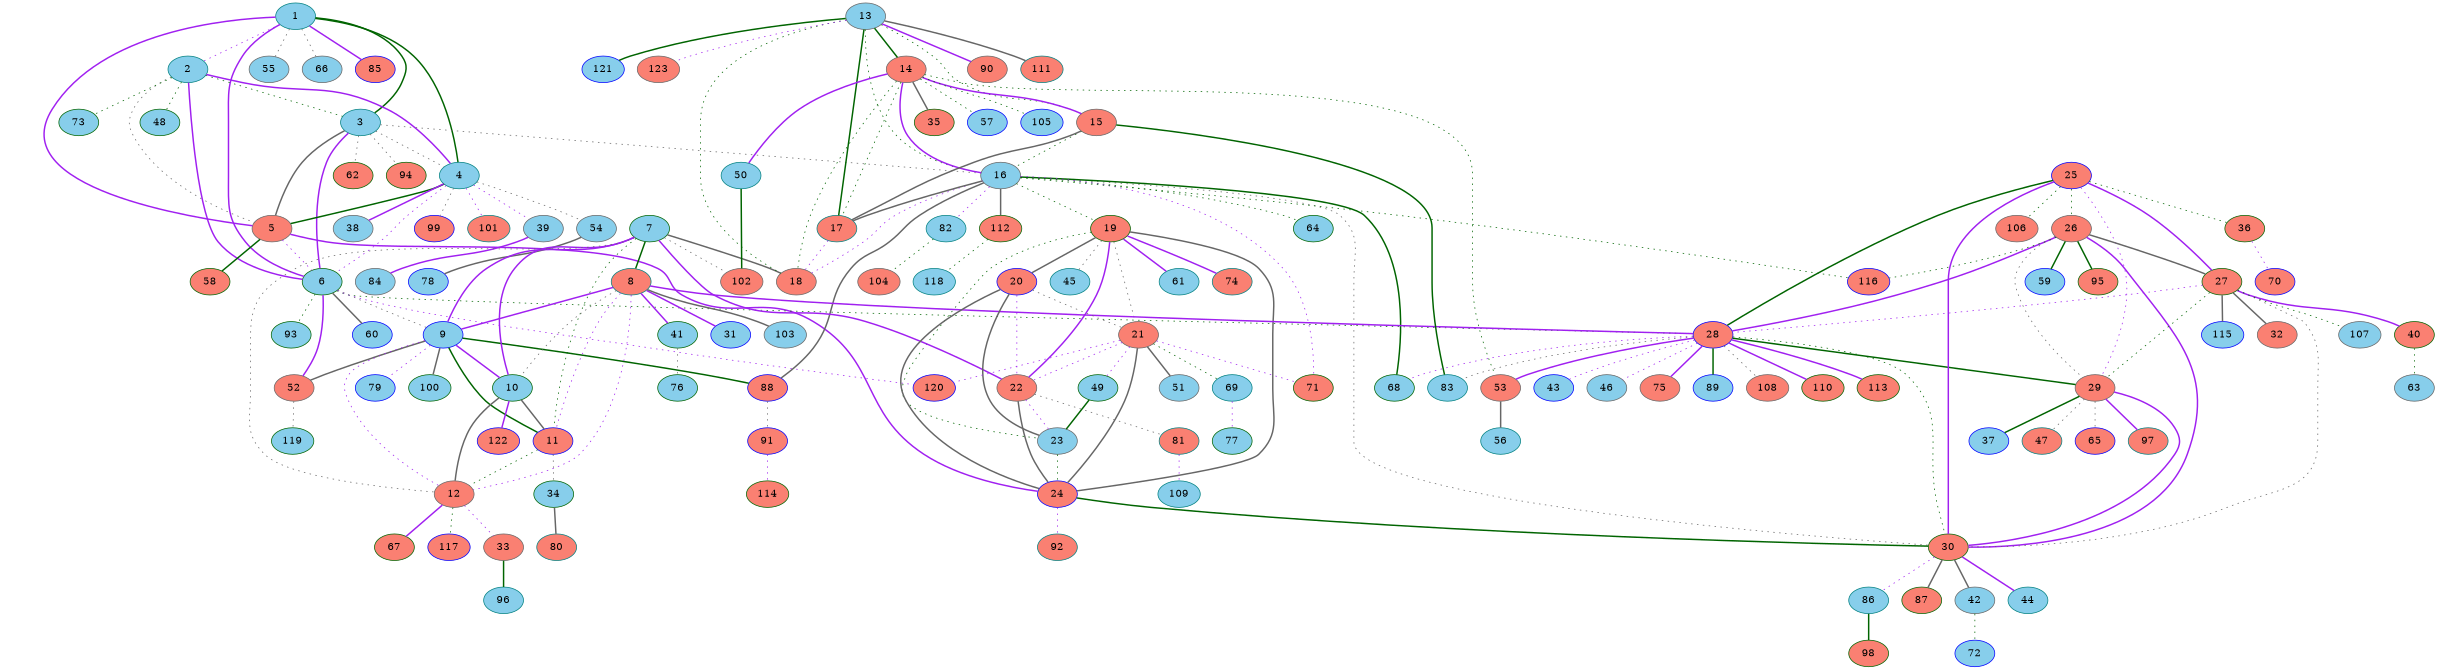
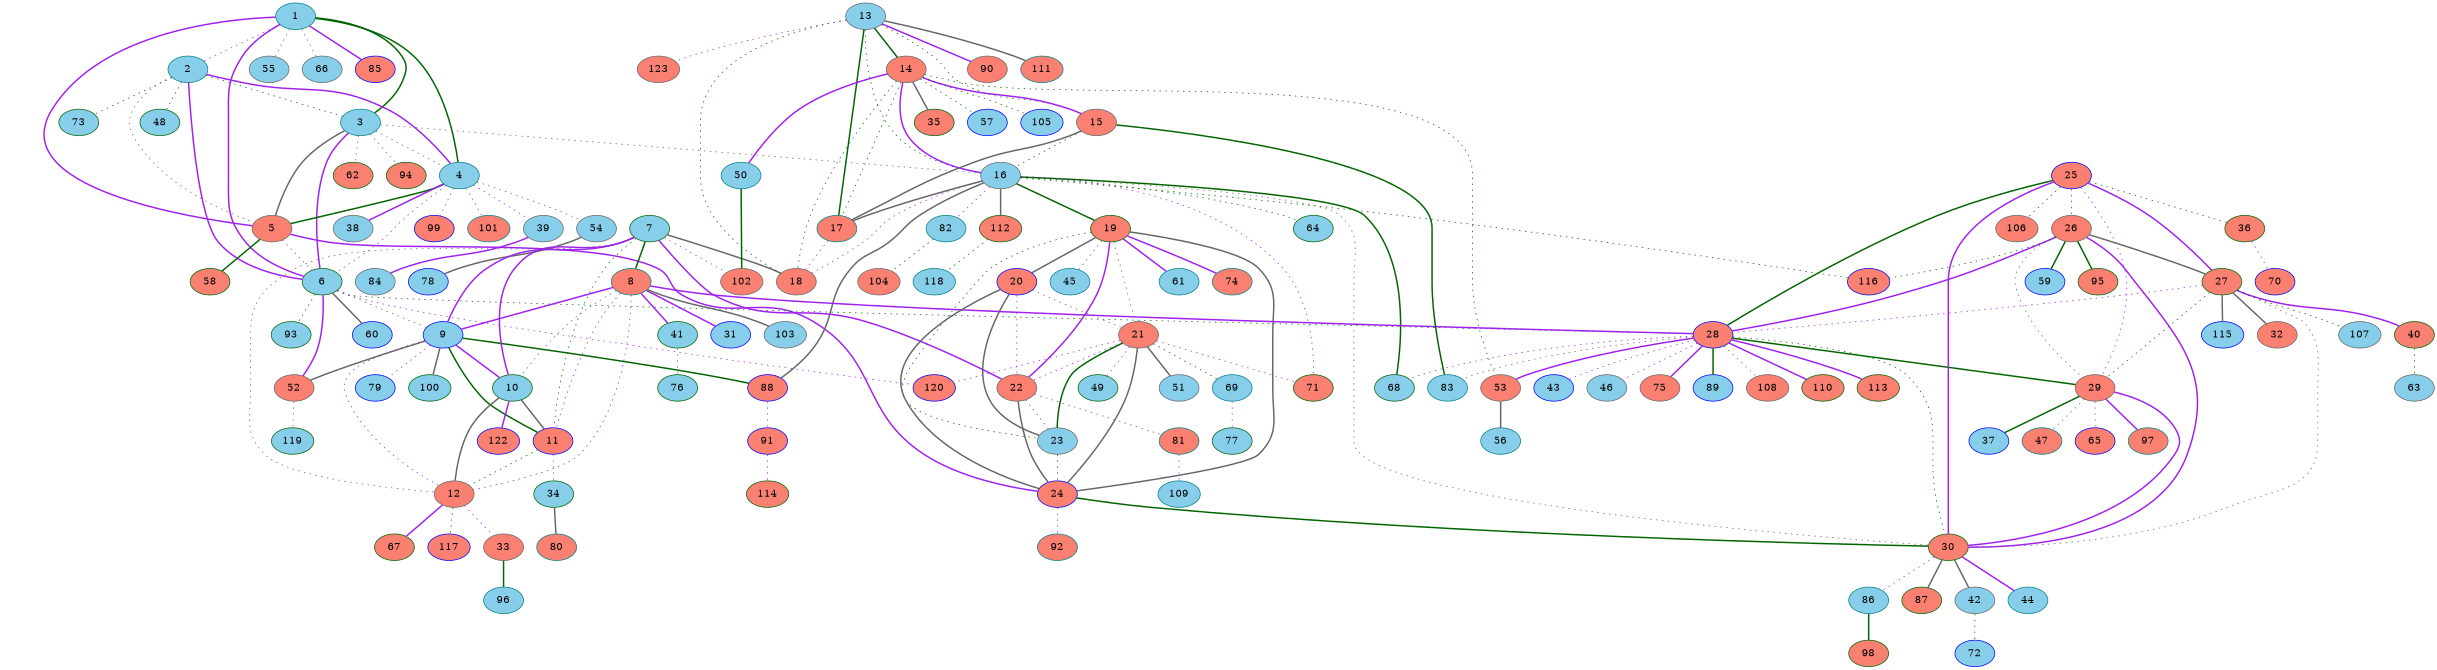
node "121": removed
edge "16" -- "19": style dotted -> bold
edge "49" -- "23": now "21" -- "23"
